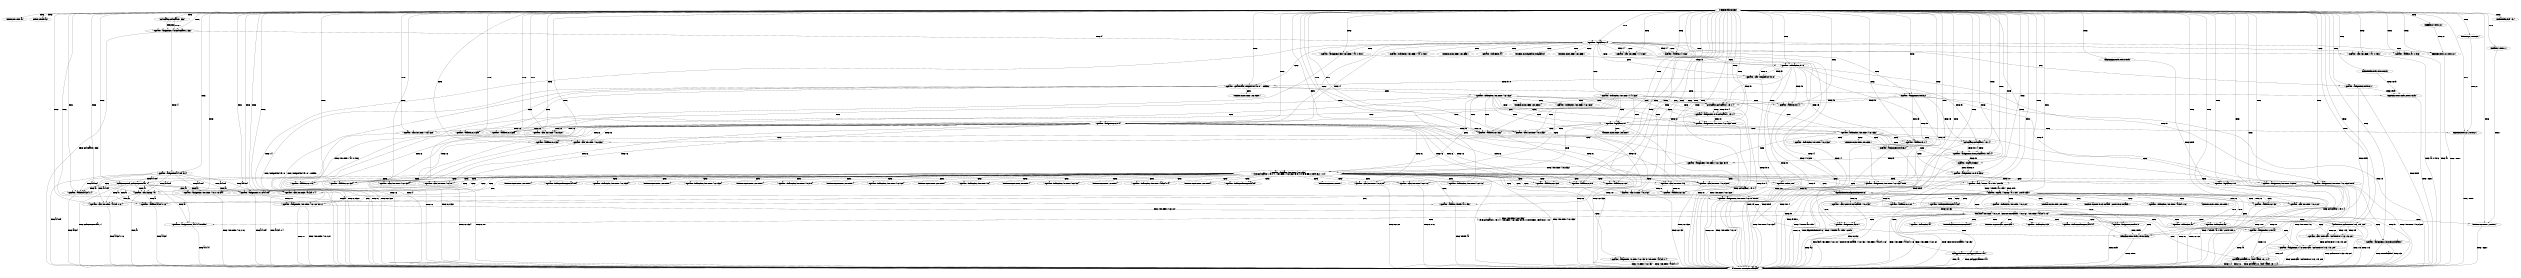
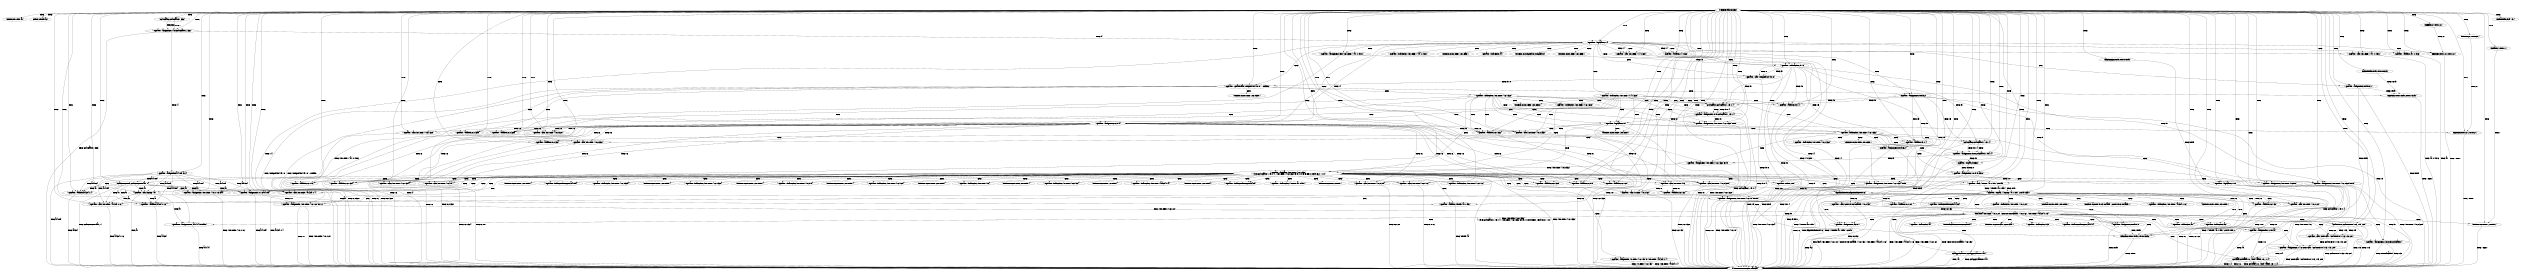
edge "(METHOD,tftp_connect)" -> "(<operator>.cast,(_DWORD *)(v6 + 8))": added, label "DDG:"
node "(<operator>.indirection,*((_BYTE *)a1 + 591))": added
edge "(<operator>.assignment,a1[188] = v4)" -> "(<operator>.addition,a1[20] + 16)": added, label "DDG: a1[188]"
edge "(Curl_conncontrol,Curl_conncontrol(a1, 1))" -> "(<operators>.assignmentOr,a1[147] |= 0x40u)": now "(<operator>.cast,(_BYTE *)a1)" -> "(<operators>.assignmentOr,a1[147] |= 0x40u)"
node "(METHOD_METHOD,int __fastcall)": label "(METHOD_METHOD,int __fastcall)" -> "(METHOD_RETURN,int __fastcall)"
